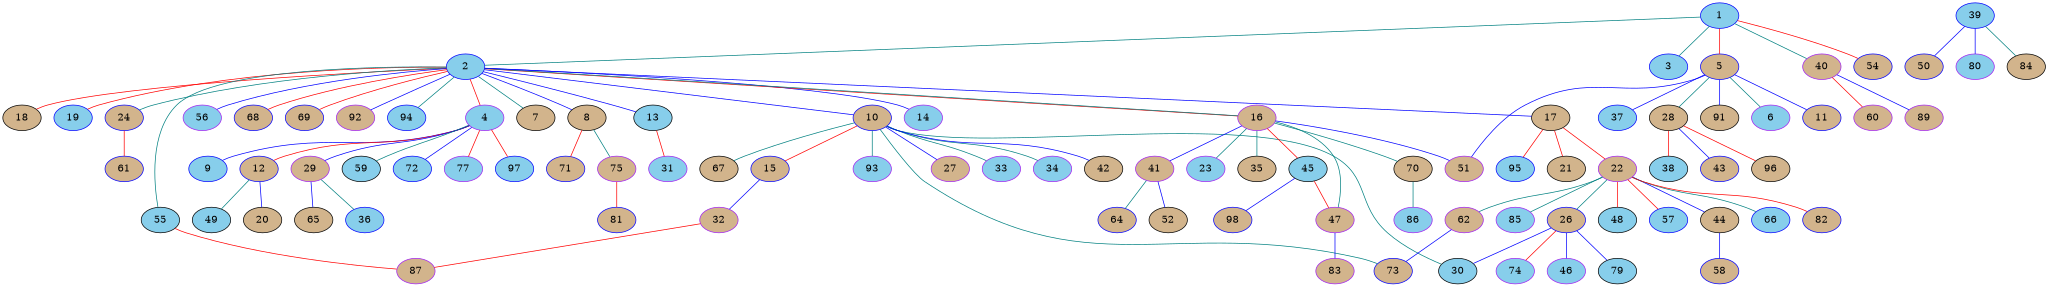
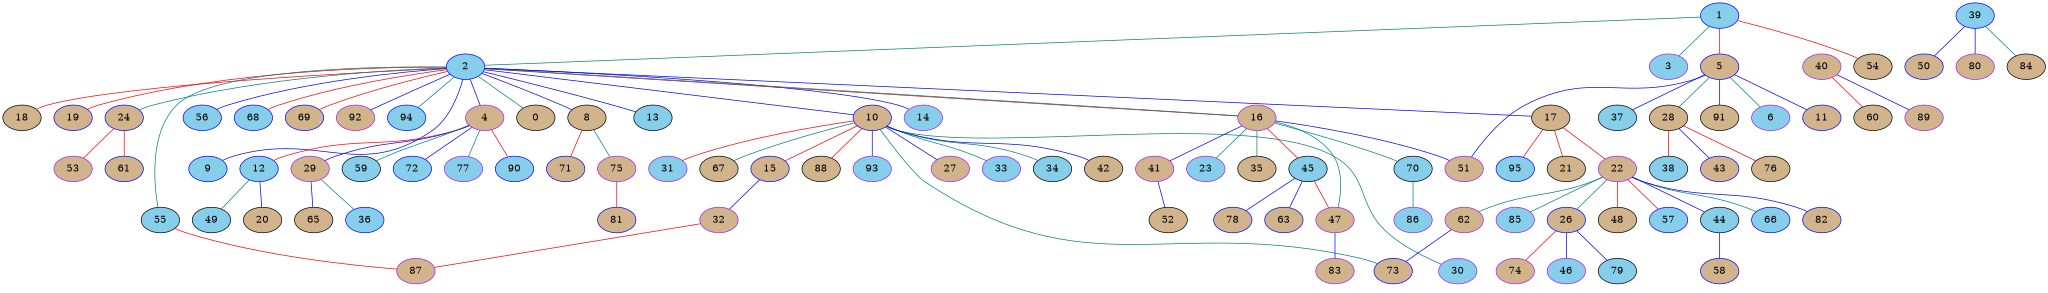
edge "1" -- "40": removed
node "3": color blue -> purple
node "54": color blue -> black
node "80": fillcolor skyblue -> tan
edge "2" -- "4": color red -> blue
node "19": fillcolor skyblue -> tan
node "56": color purple -> blue
node "68": fillcolor tan -> skyblue
node "4": fillcolor skyblue -> tan
node "7": label "7" -> "0"
node "37": color blue -> black
node "60": color purple -> black
edge "4" -- "9": now "2" -- "9"
edge "4" -- "77": color red -> teal
edge "13" -- "31": now "10" -- "31"
edge "10" -- "93": color teal -> blue
node "53": added
node "12": fillcolor tan -> skyblue
node "97": label "97" -> "90"
node "88": added
node "34": color purple -> black
node "70": fillcolor tan -> skyblue
node "96": label "96" -> "76"
edge "22" -- "82": color red -> blue
node "64": removed
node "98": label "98" -> "78"
node "63": added
node "48": fillcolor skyblue -> tan
node "44": fillcolor tan -> skyblue
edge "26" -- "30": removed
node "30": color black -> purple
node "74": fillcolor skyblue -> tan
